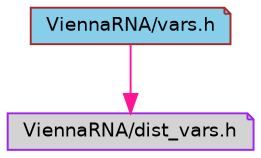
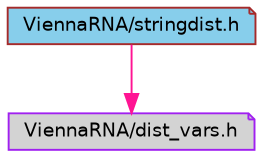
node "ViennaRNA/vars.h": label "ViennaRNA/vars.h" -> "ViennaRNA/stringdist.h"
